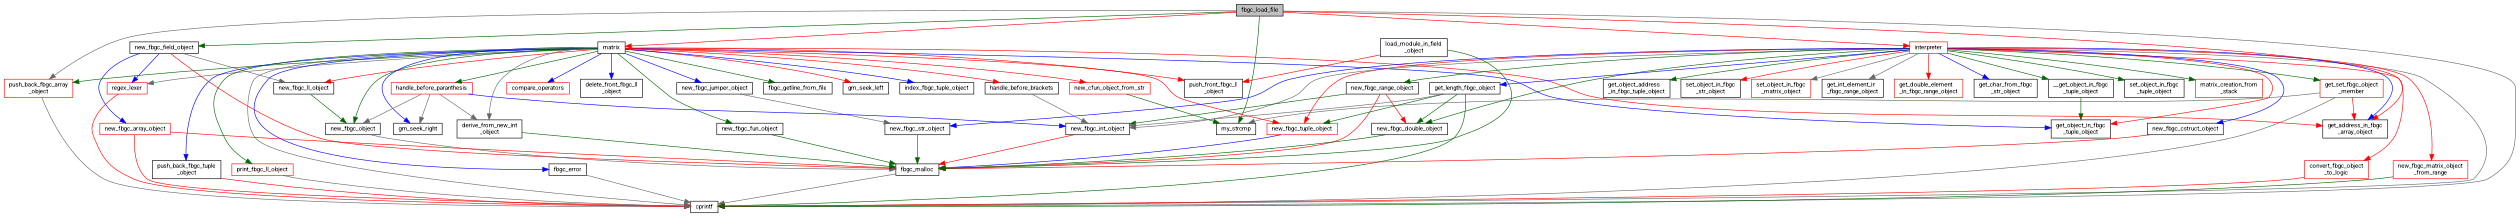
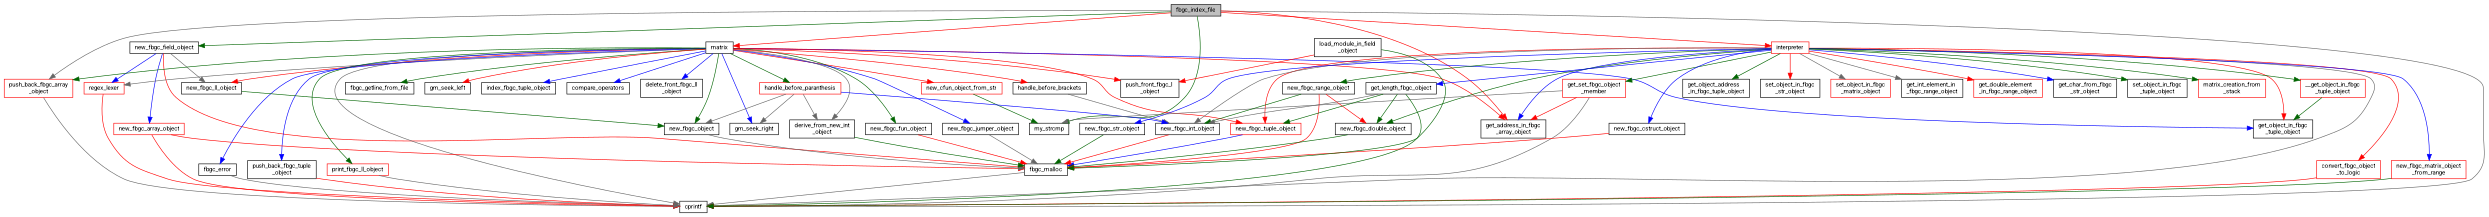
node "fbgc_load_file": label "fbgc_load_file" -> "fbgc_index_file"
edge "interpreter" -> "new_fbgc_matrix_object _from_range": color red -> blue
node "compare_operators": color red -> black
node "__get_object_in_fbgc _tuple_object": color black -> red
edge "new_fbgc_jumper_object" -> "new_fbgc_str_object": now "new_fbgc_jumper_object" -> "fbgc_malloc"
edge "new_fbgc_fun_object" -> "fbgc_malloc": color darkgreen -> red
